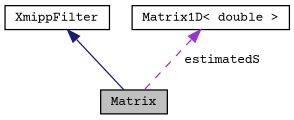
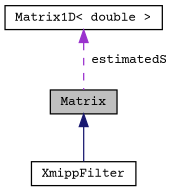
edge "Matrix" -> "XmippFilter": reversed
